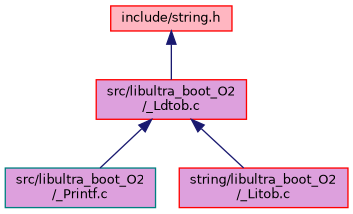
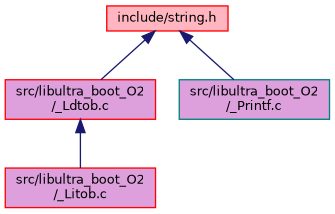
edge "src/libultra_boot_O2 /_Printf.c" -> "src/libultra_boot_O2 /_Ldtob.c": now "src/libultra_boot_O2 /_Printf.c" -> "include/string.h"
node "string/libultra_boot_O2 /_Litob.c": label "string/libultra_boot_O2 /_Litob.c" -> "src/libultra_boot_O2 /_Litob.c"
